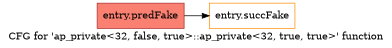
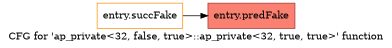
edge "entry.predFake" -> "entry.succFake": reversed
